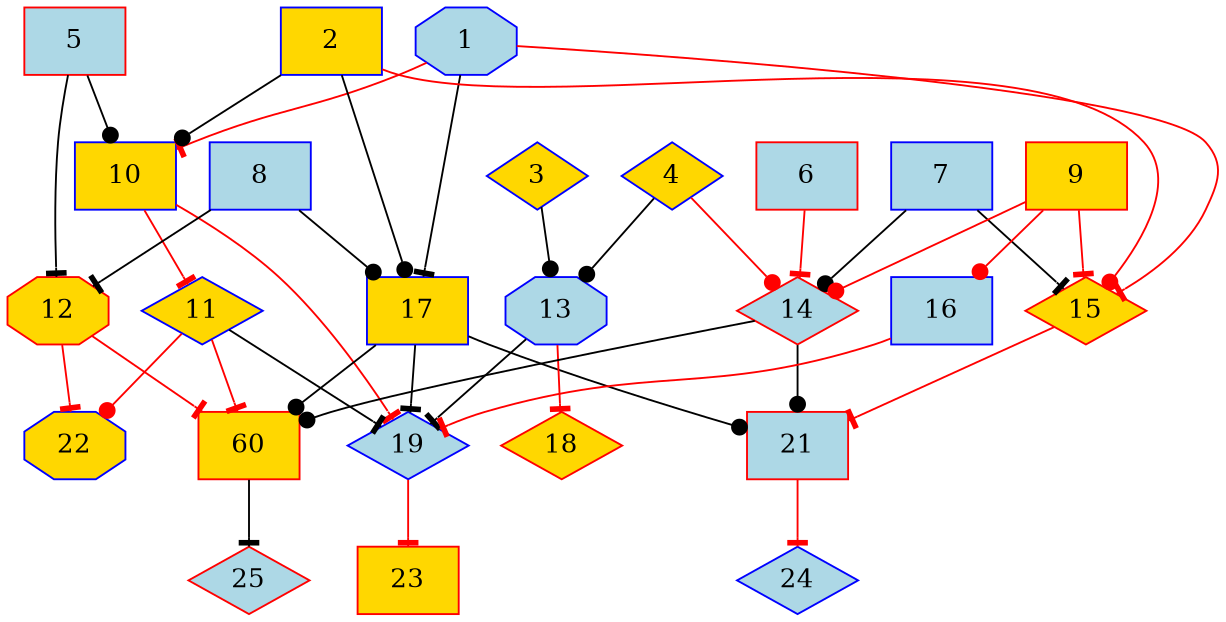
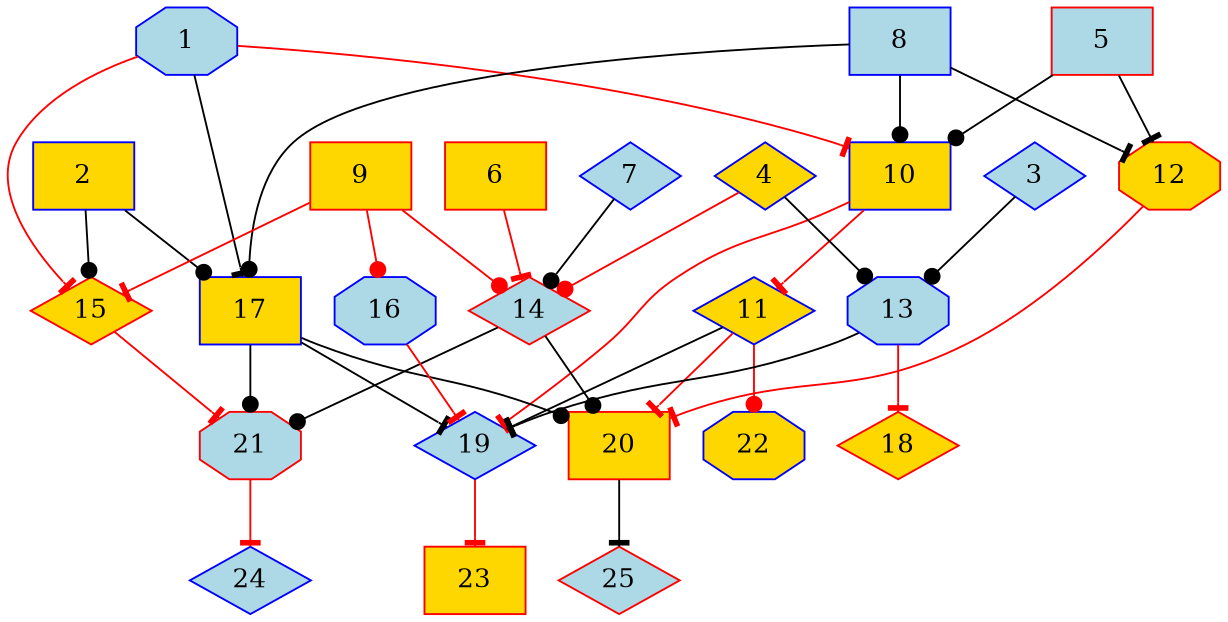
edge "2" -> "15": color red -> black
edge "2" -> "10": now "8" -> "10"
node "3": fillcolor gold -> lightblue
node "6": fillcolor lightblue -> gold
node "7": shape box -> diamond
edge "7" -> "15": removed
node "16": shape box -> octagon
edge "12" -> "22": removed
node "60": label "60" -> "20"
node "21": shape box -> octagon
